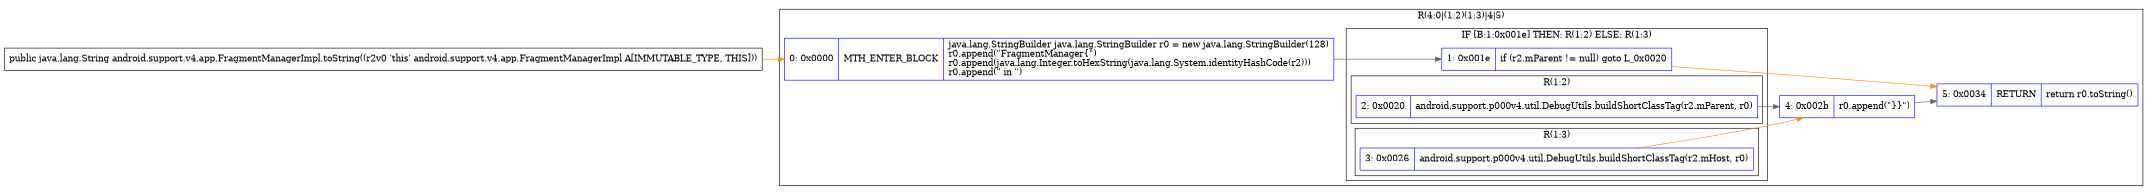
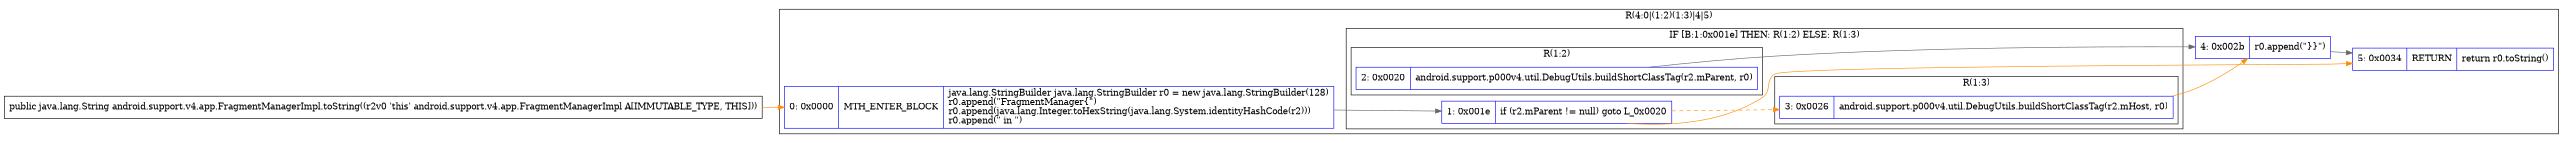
edge "1: 0x001e" -> "3: 0x0026": added
